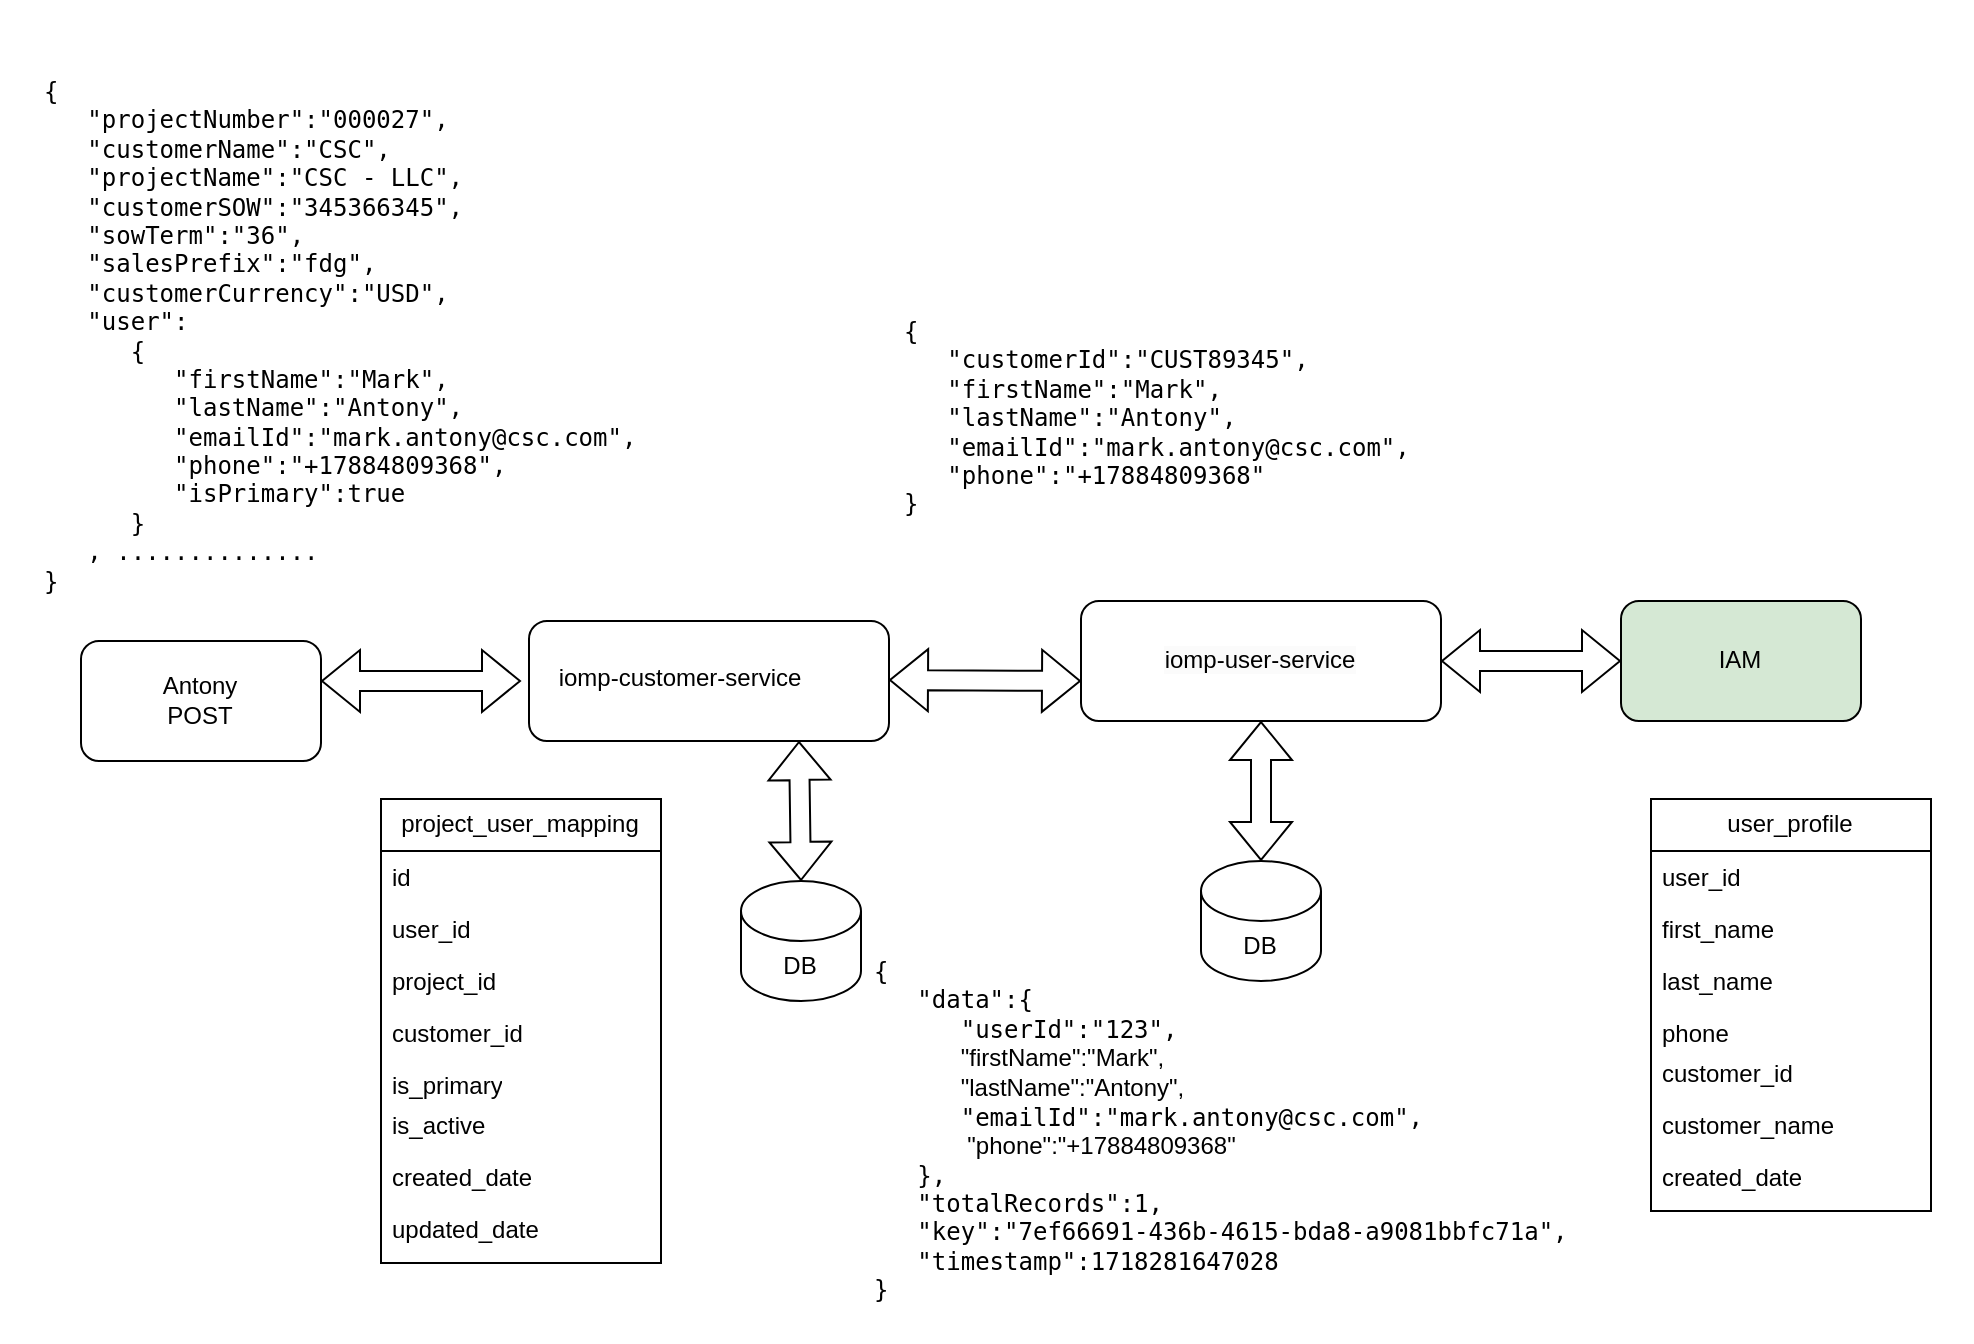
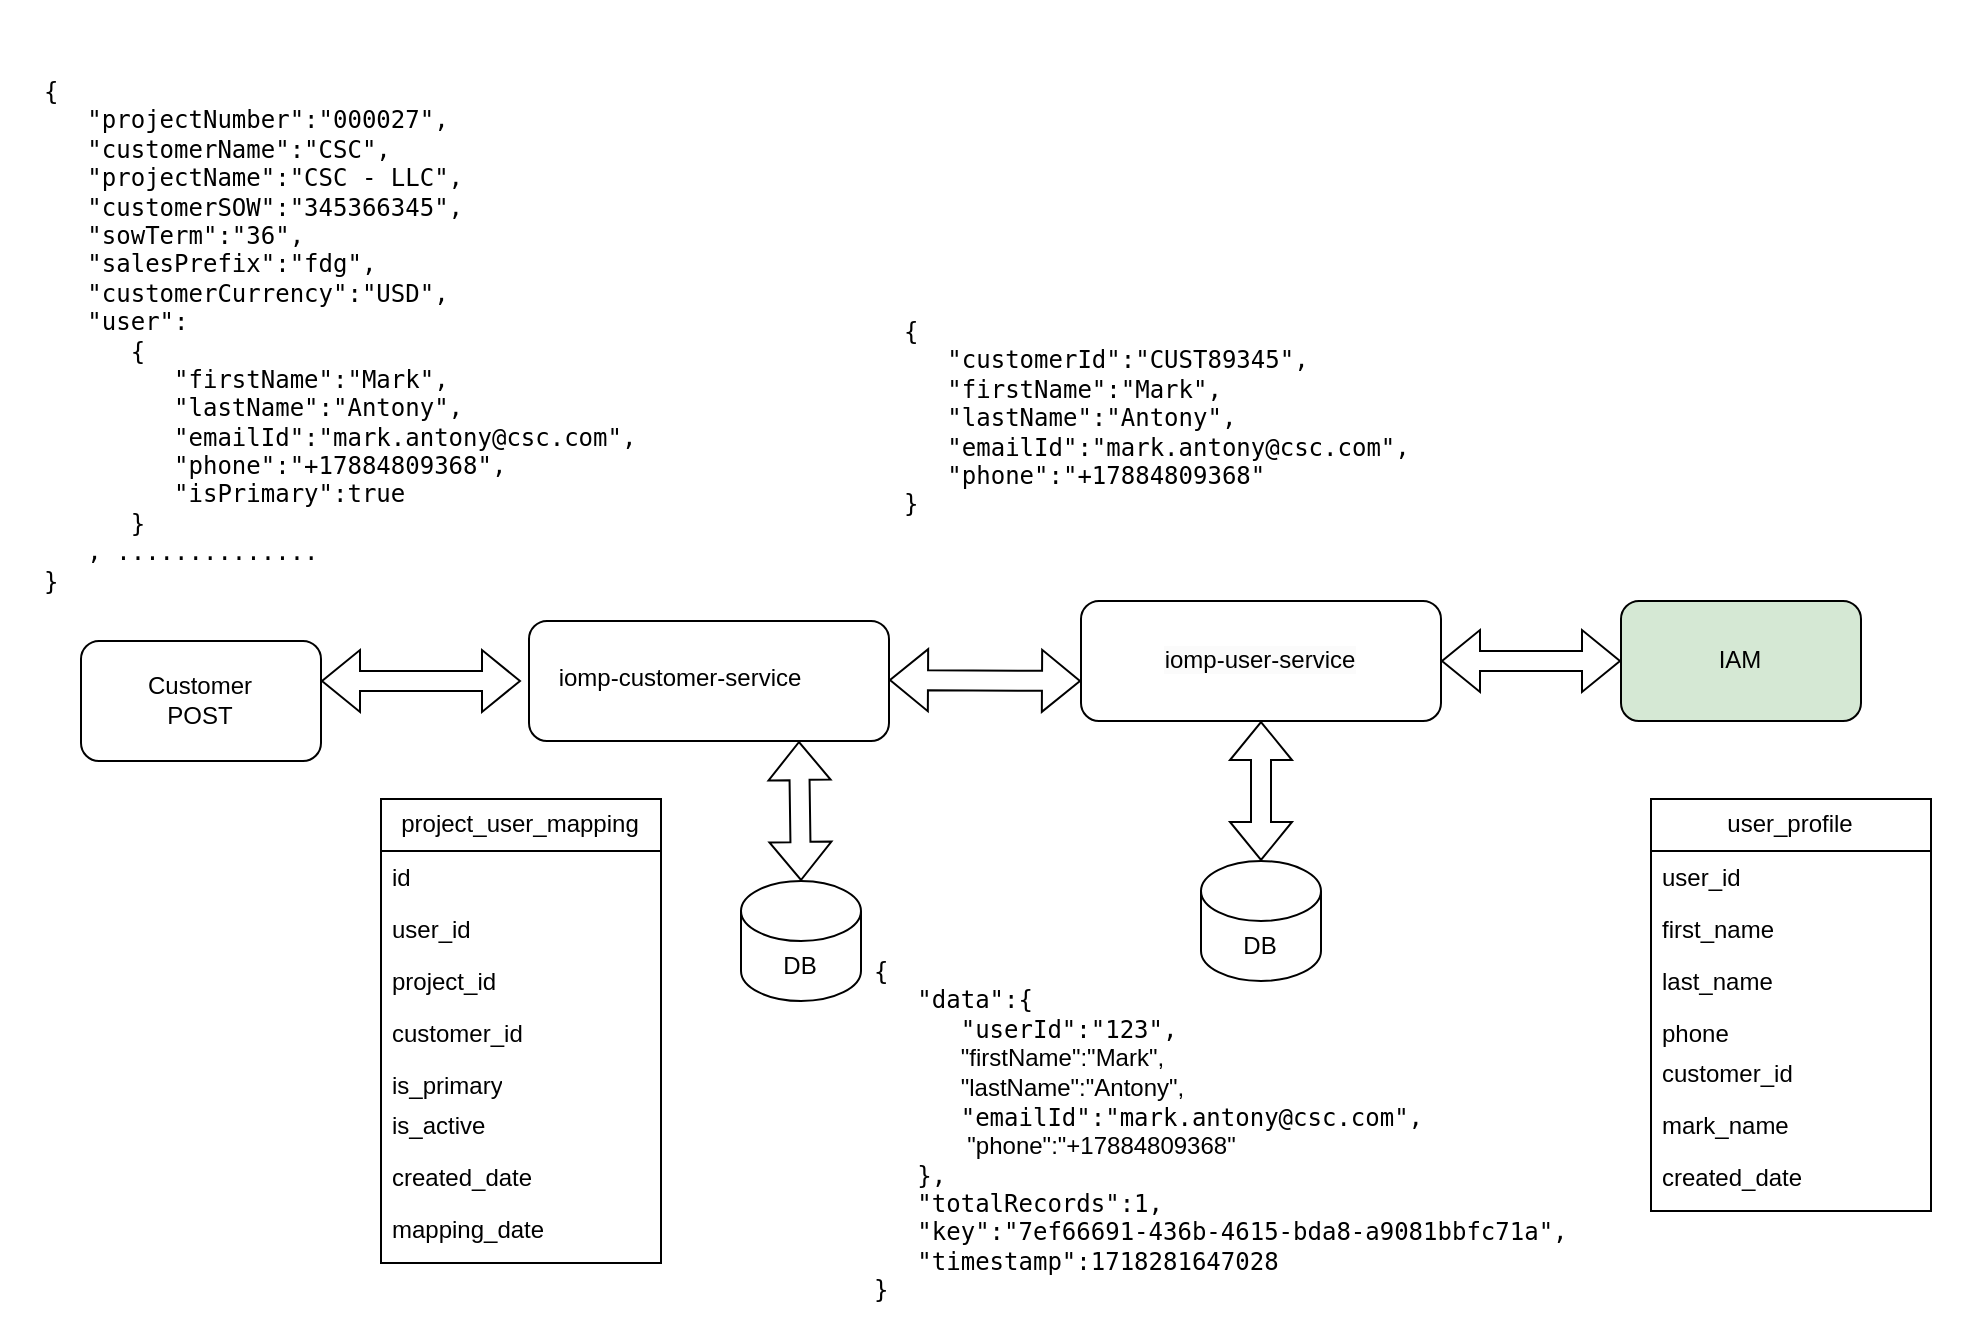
node "Antony POST": label "Antony POST" -> "Customer POST"
node "customer_name": label "customer_name" -> "mark_name"
node "updated_date": label "updated_date" -> "mapping_date"
